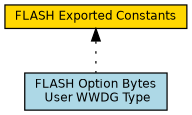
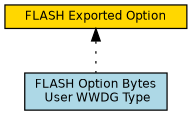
node "FLASH Exported Constants": label "FLASH Exported Constants" -> "FLASH Exported Option"
